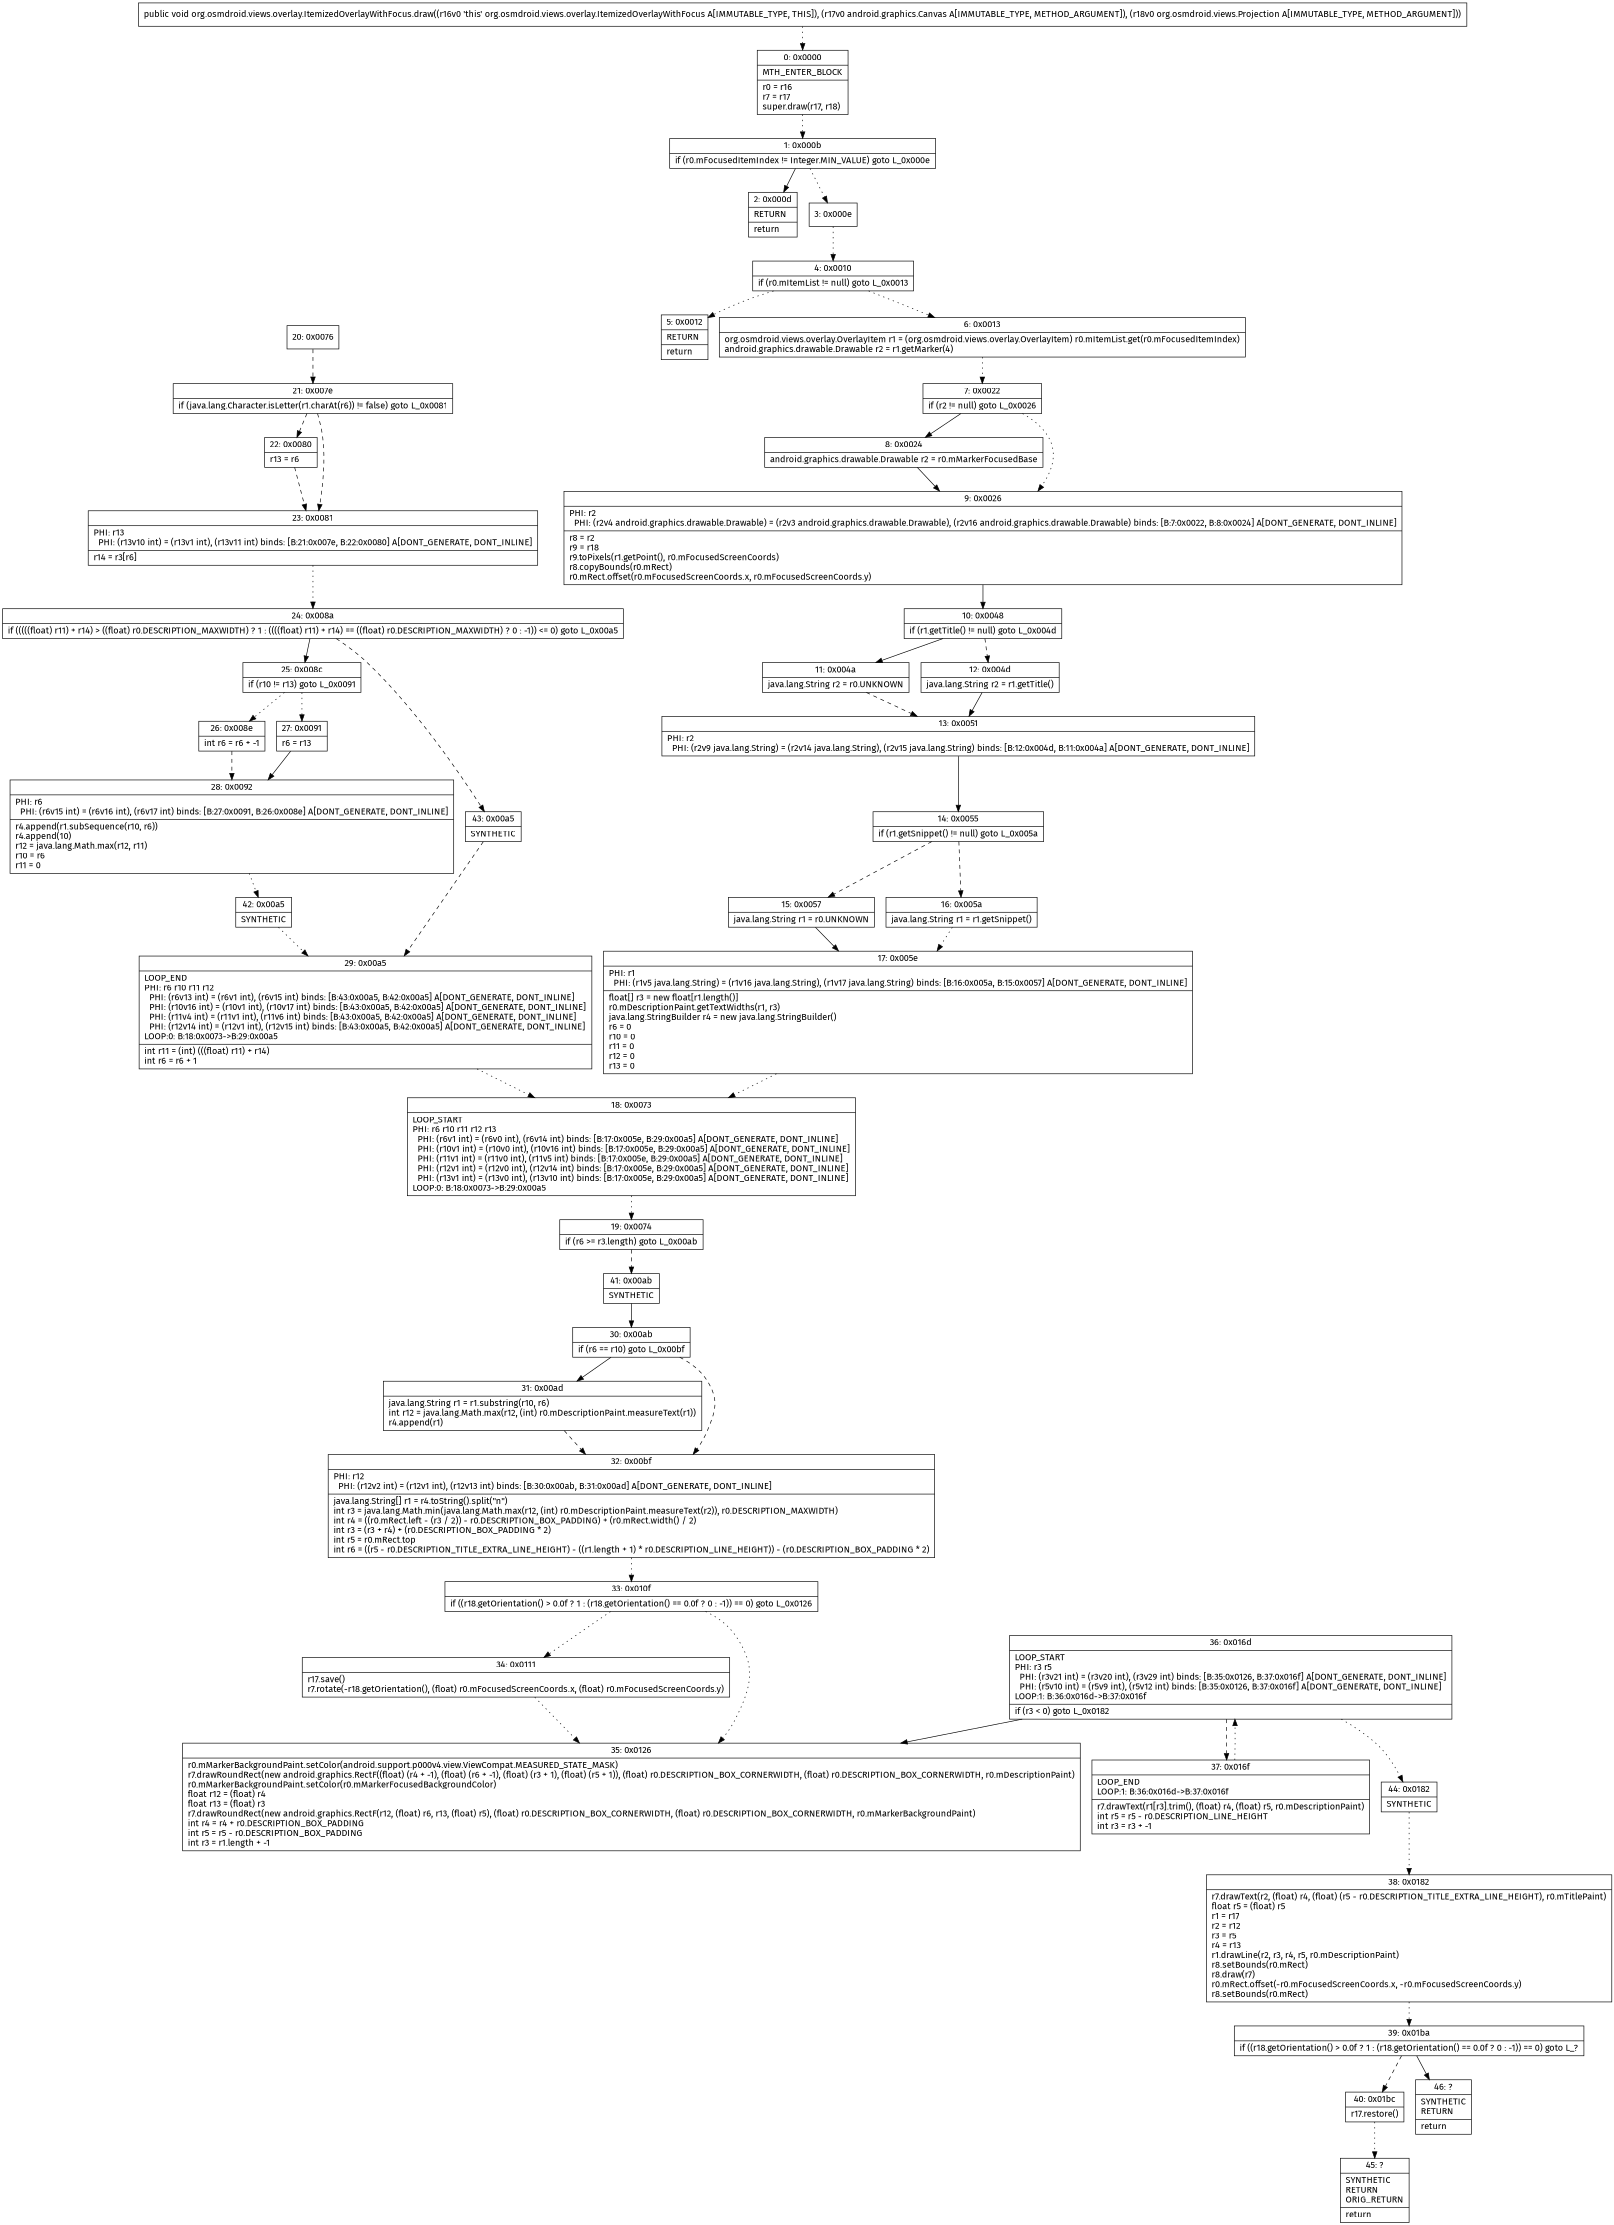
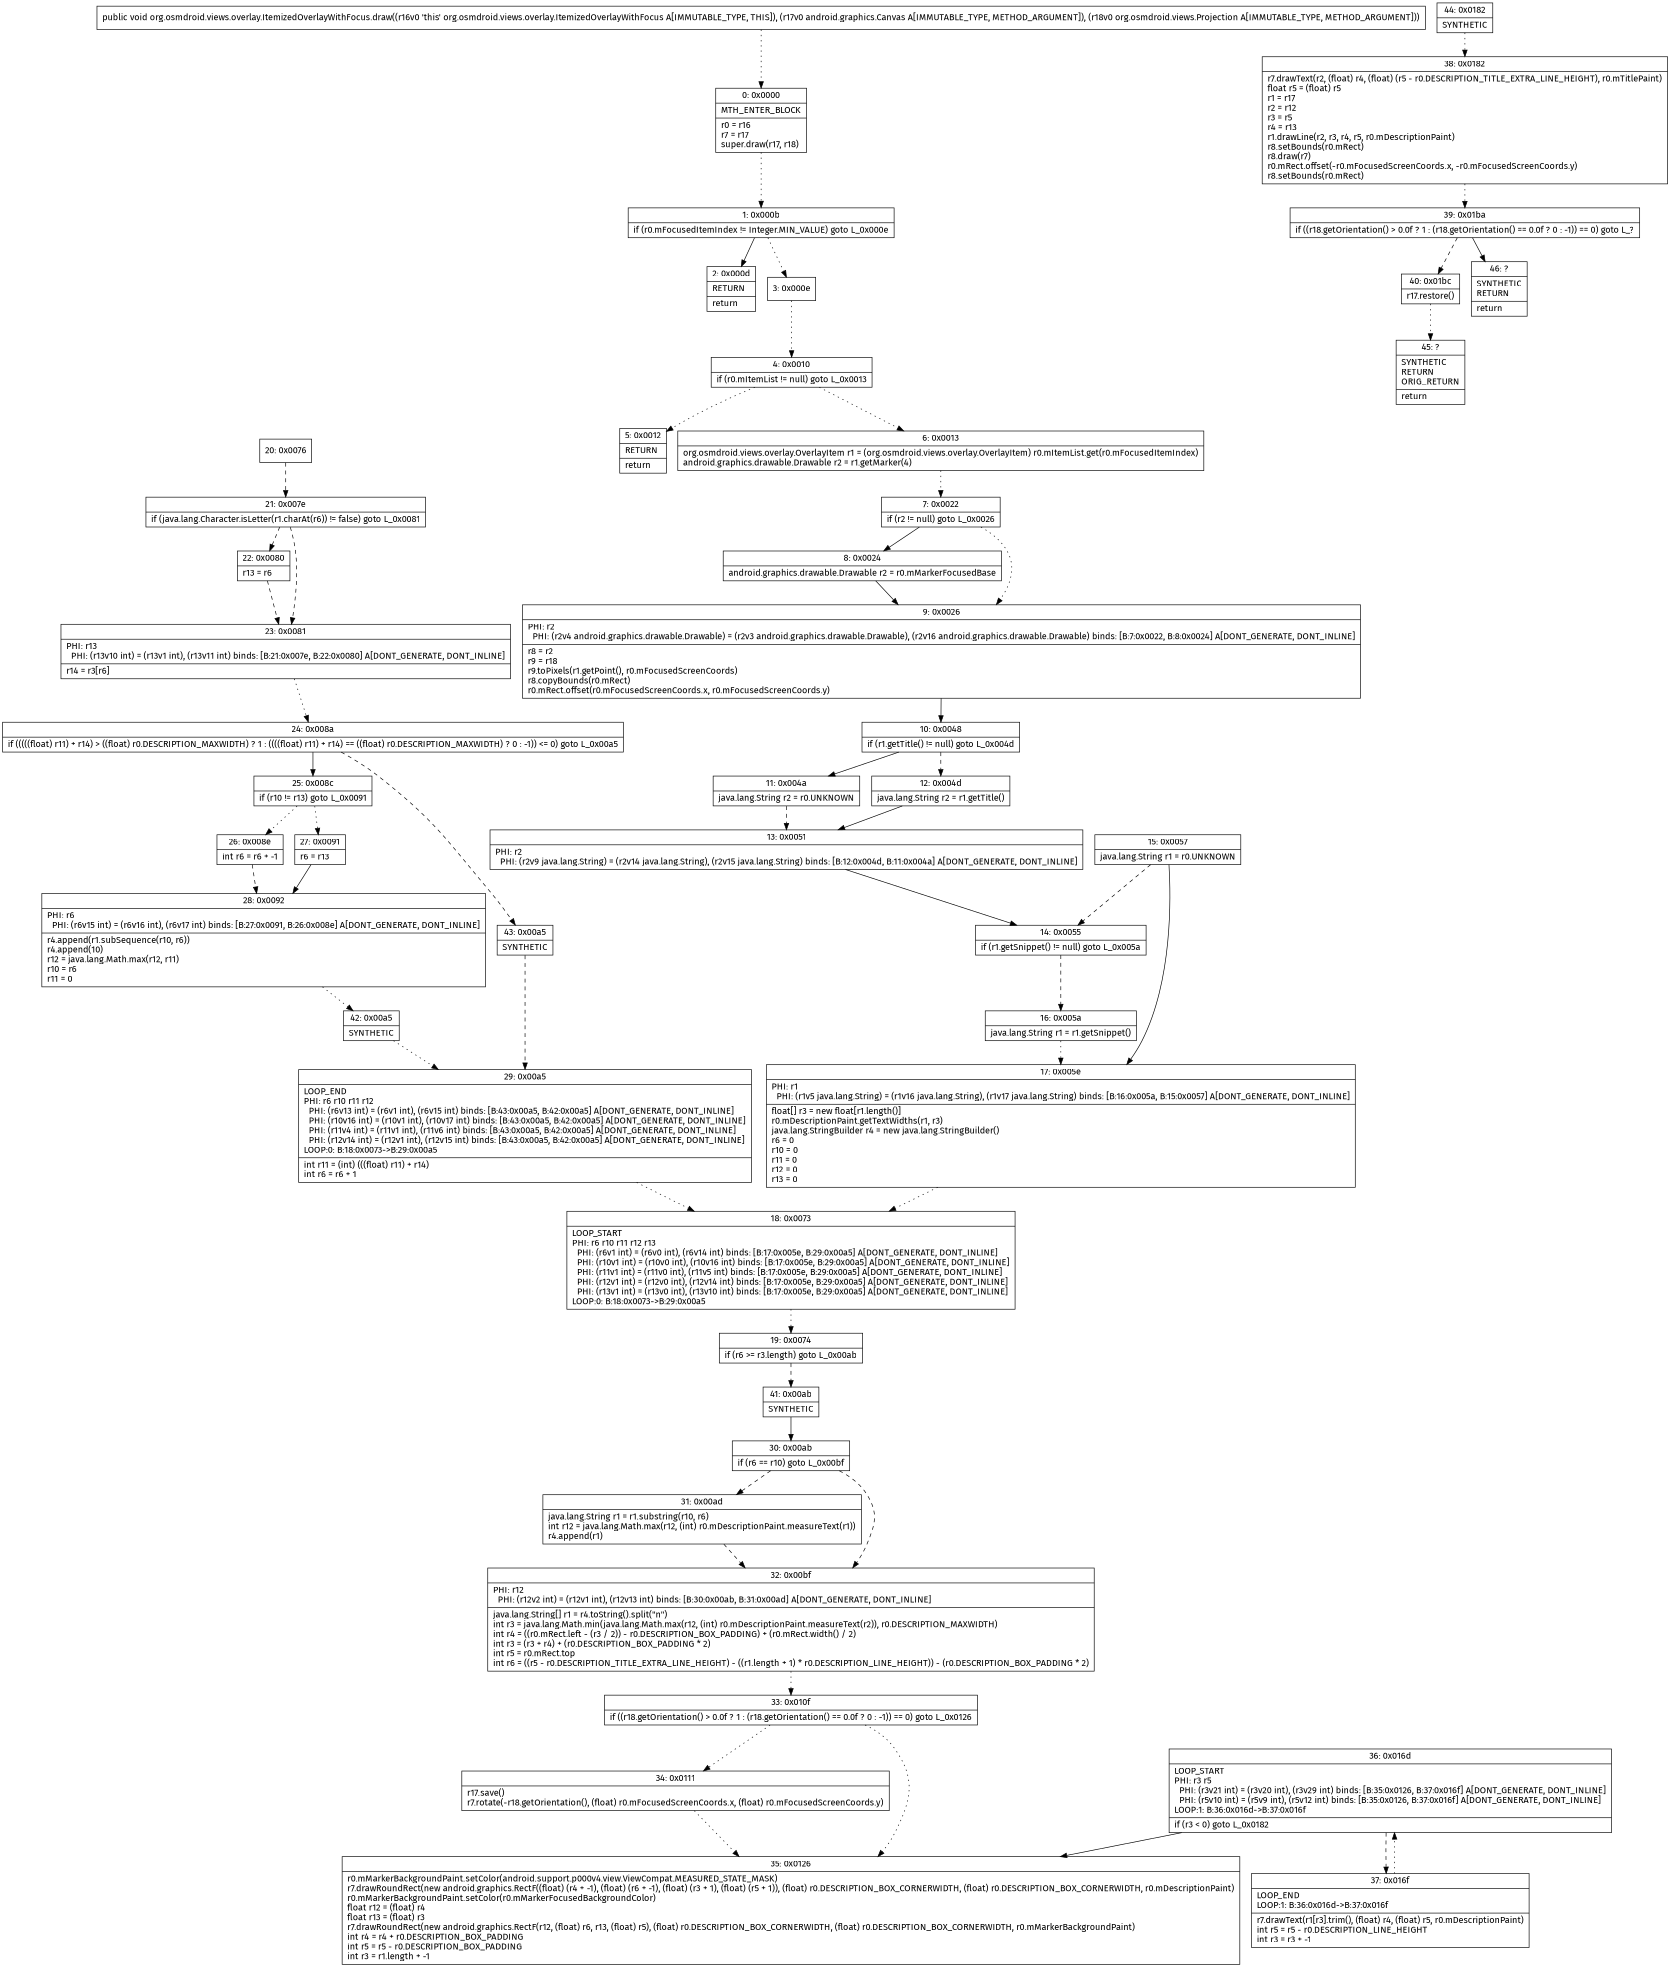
edge "14: 0x0055" -> "15: 0x0057": reversed
edge "30: 0x00ab" -> "31: 0x00ad": style solid -> dashed
edge "36: 0x016d" -> "44: 0x0182": removed
